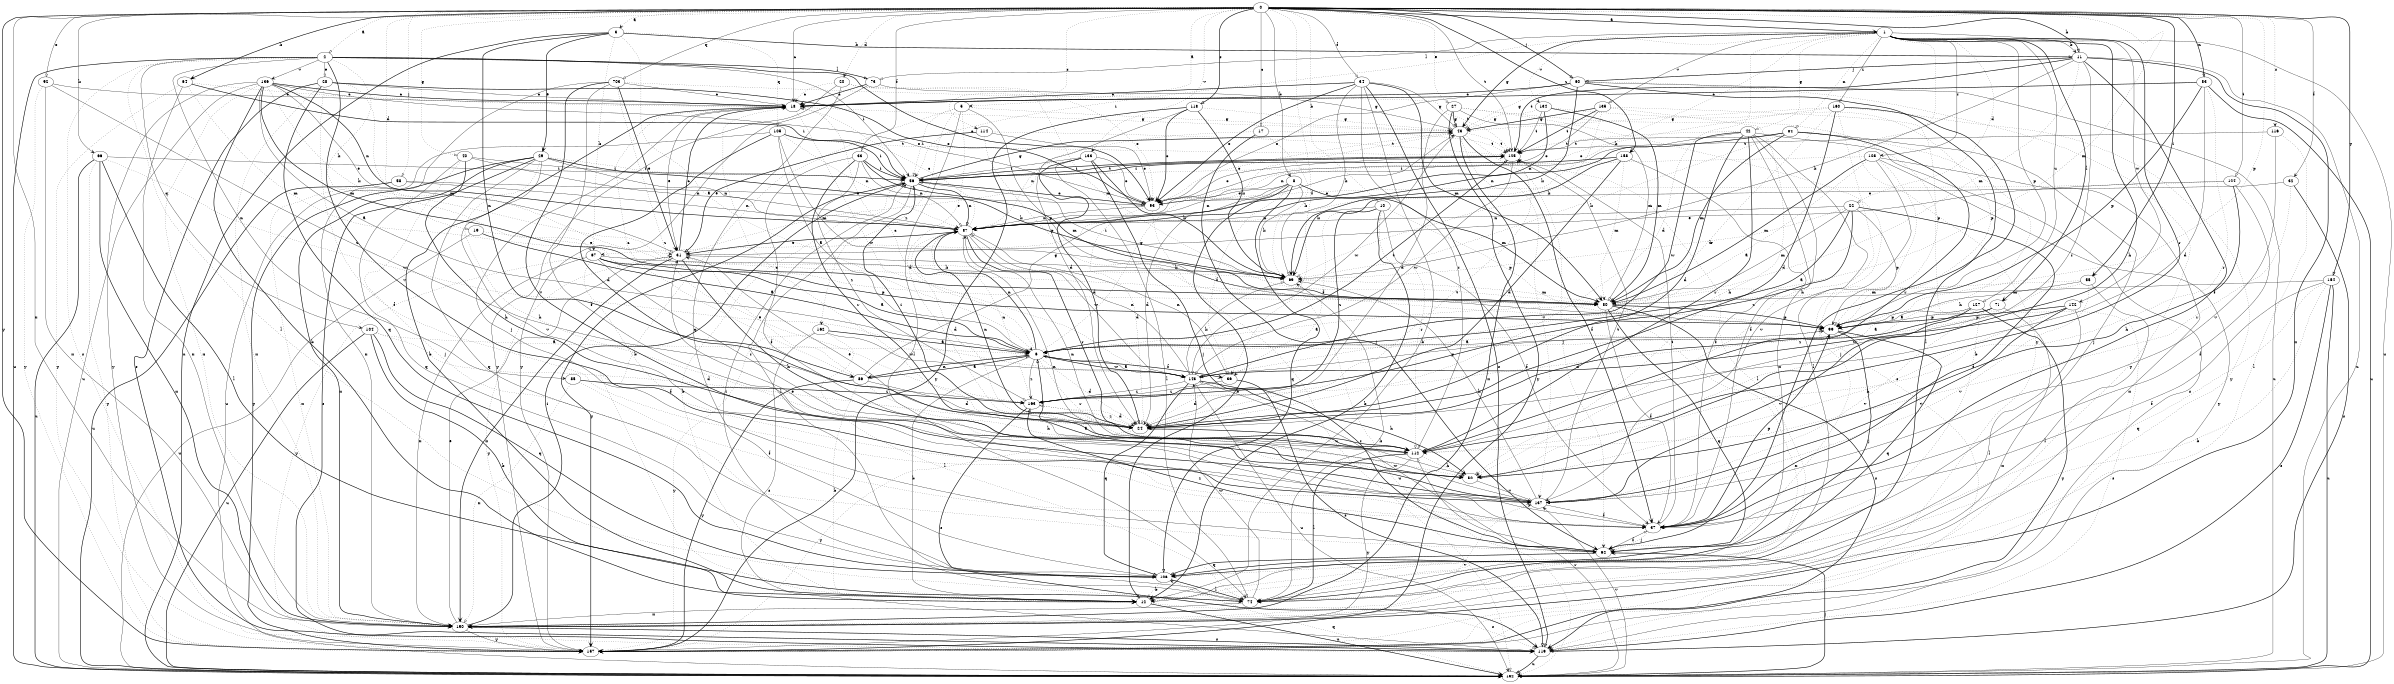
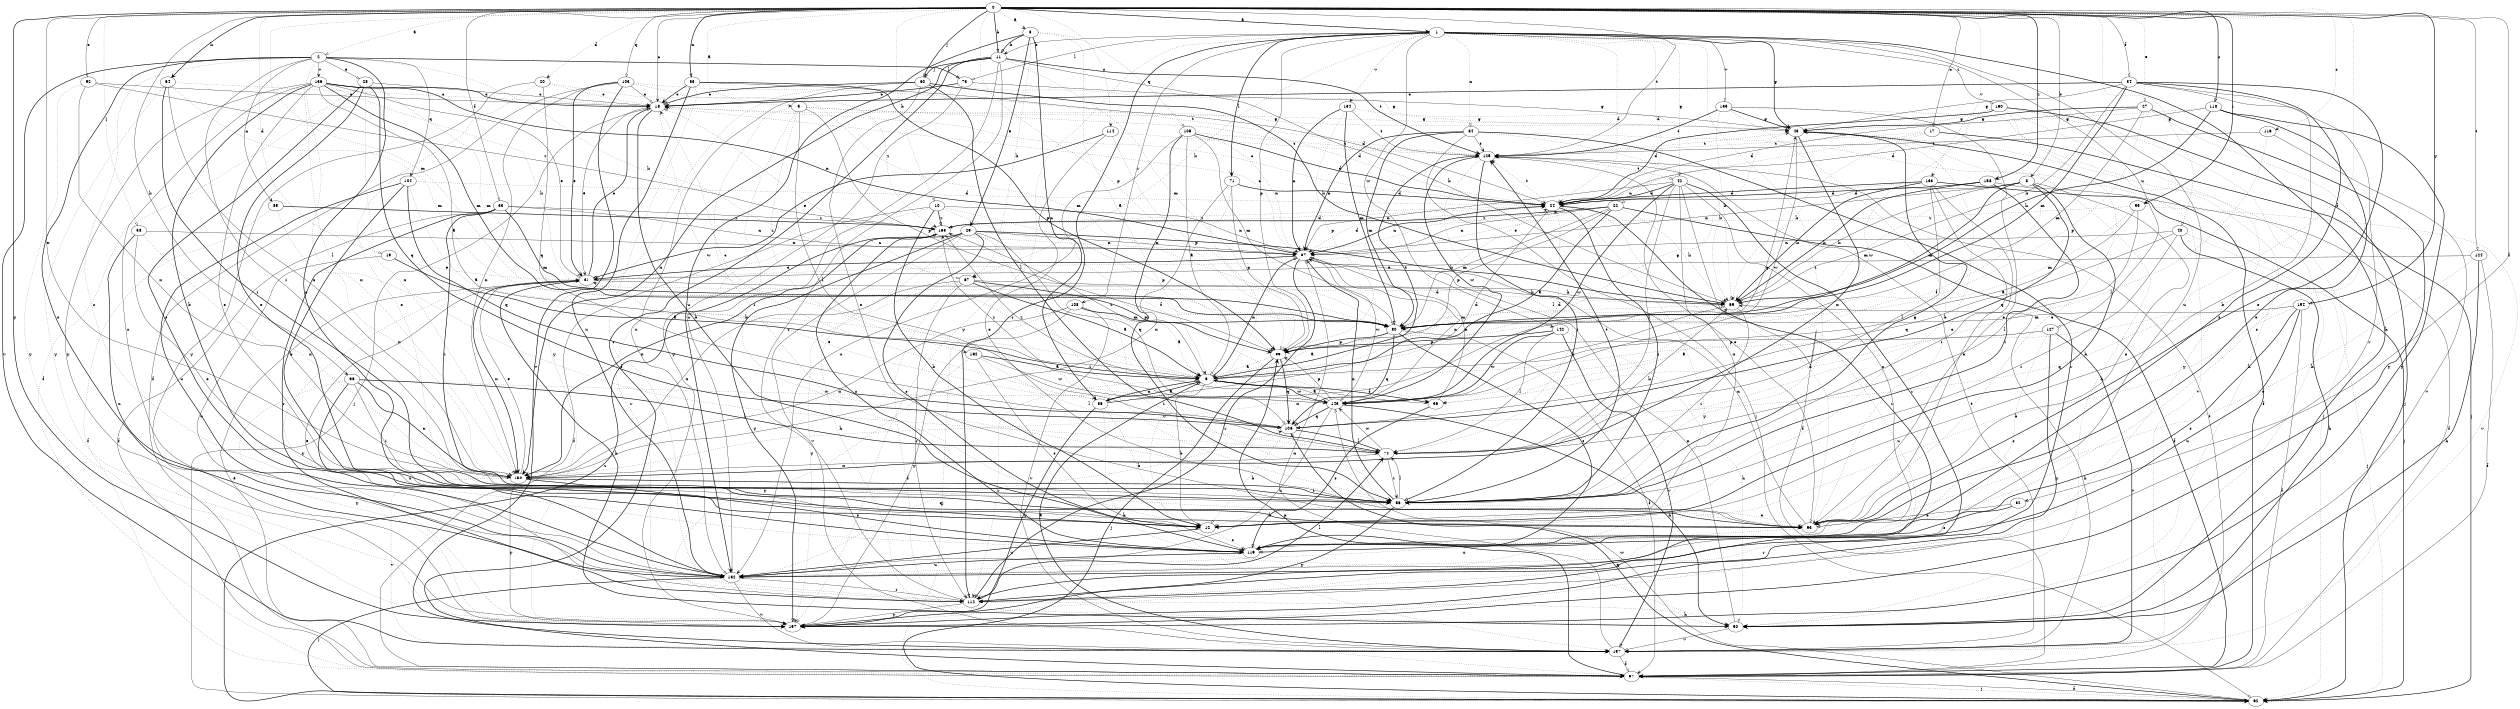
node "703": label "703" -> "103"
edge "42" -> "125": reversed
edge "56" -> "93": style bold -> dotted
edge "125" -> "143": style solid -> bold
